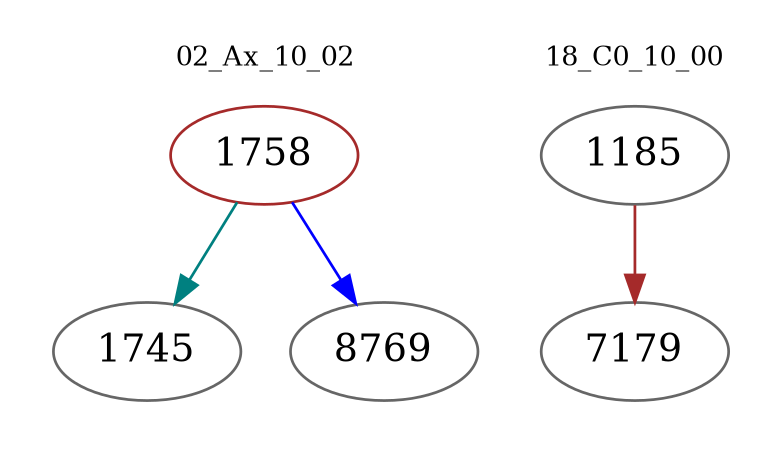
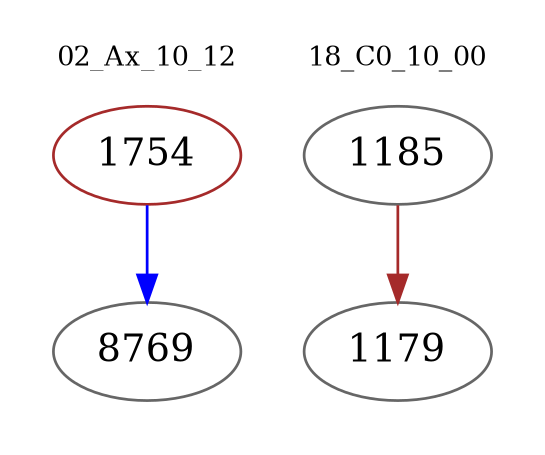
cluster "02_Ax_10_02": label "02_Ax_10_02" -> "02_Ax_10_12"
node "1758": label "1758" -> "1754"
node "1745": removed
node "7179": label "7179" -> "1179"
